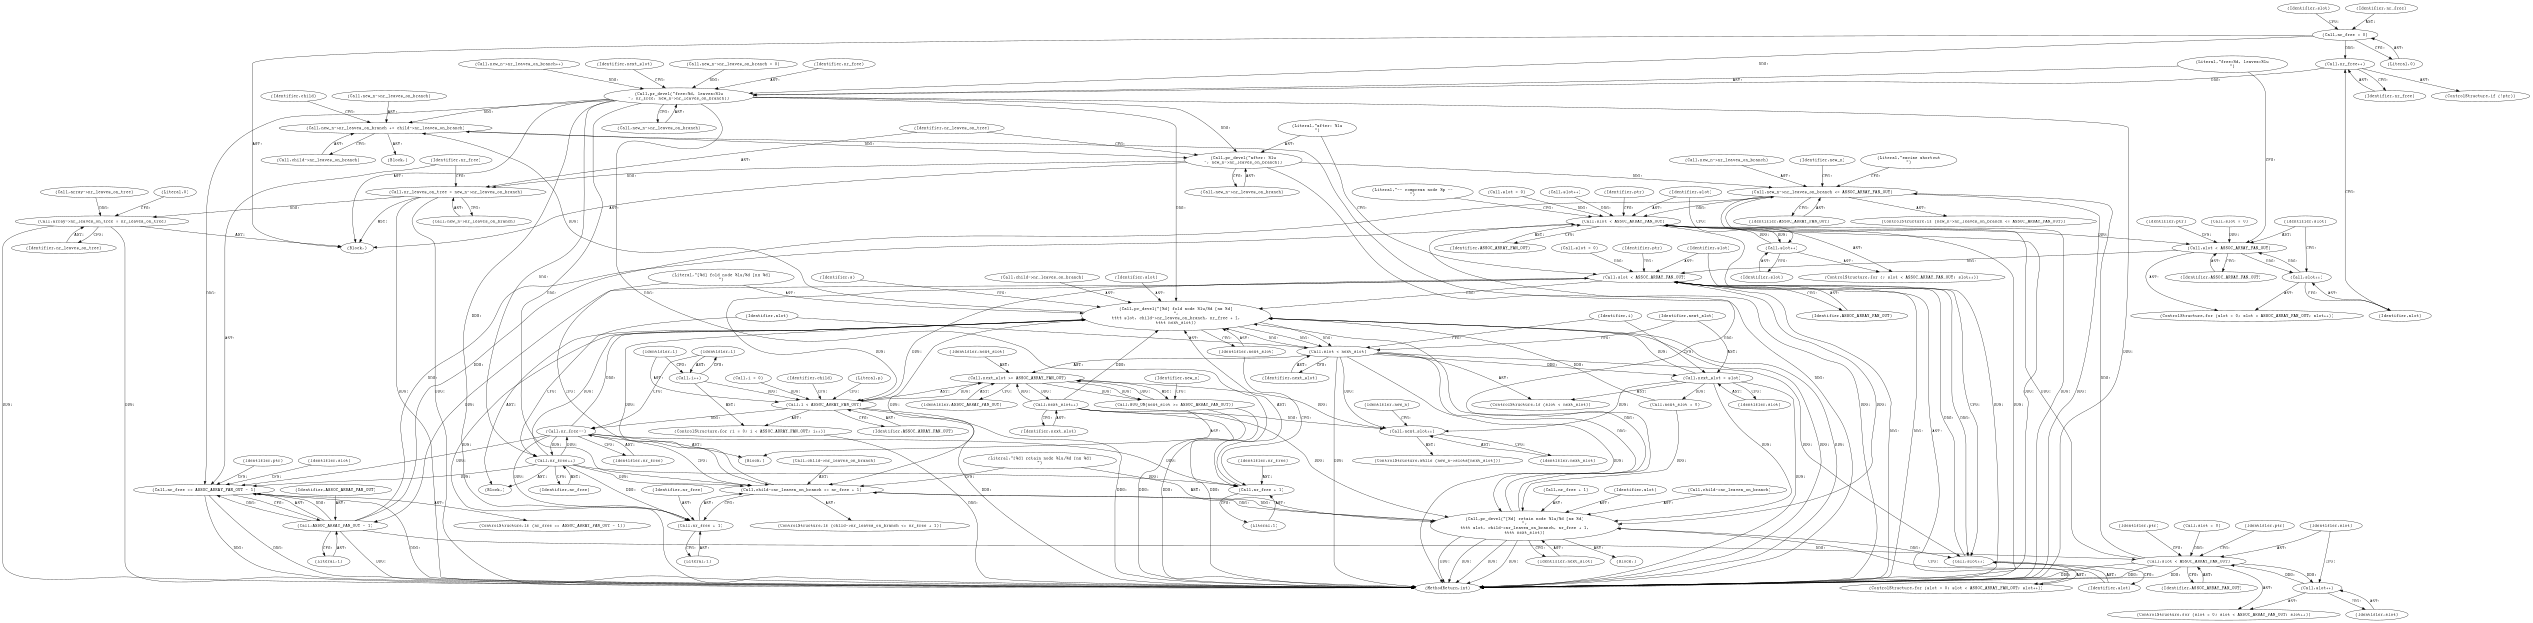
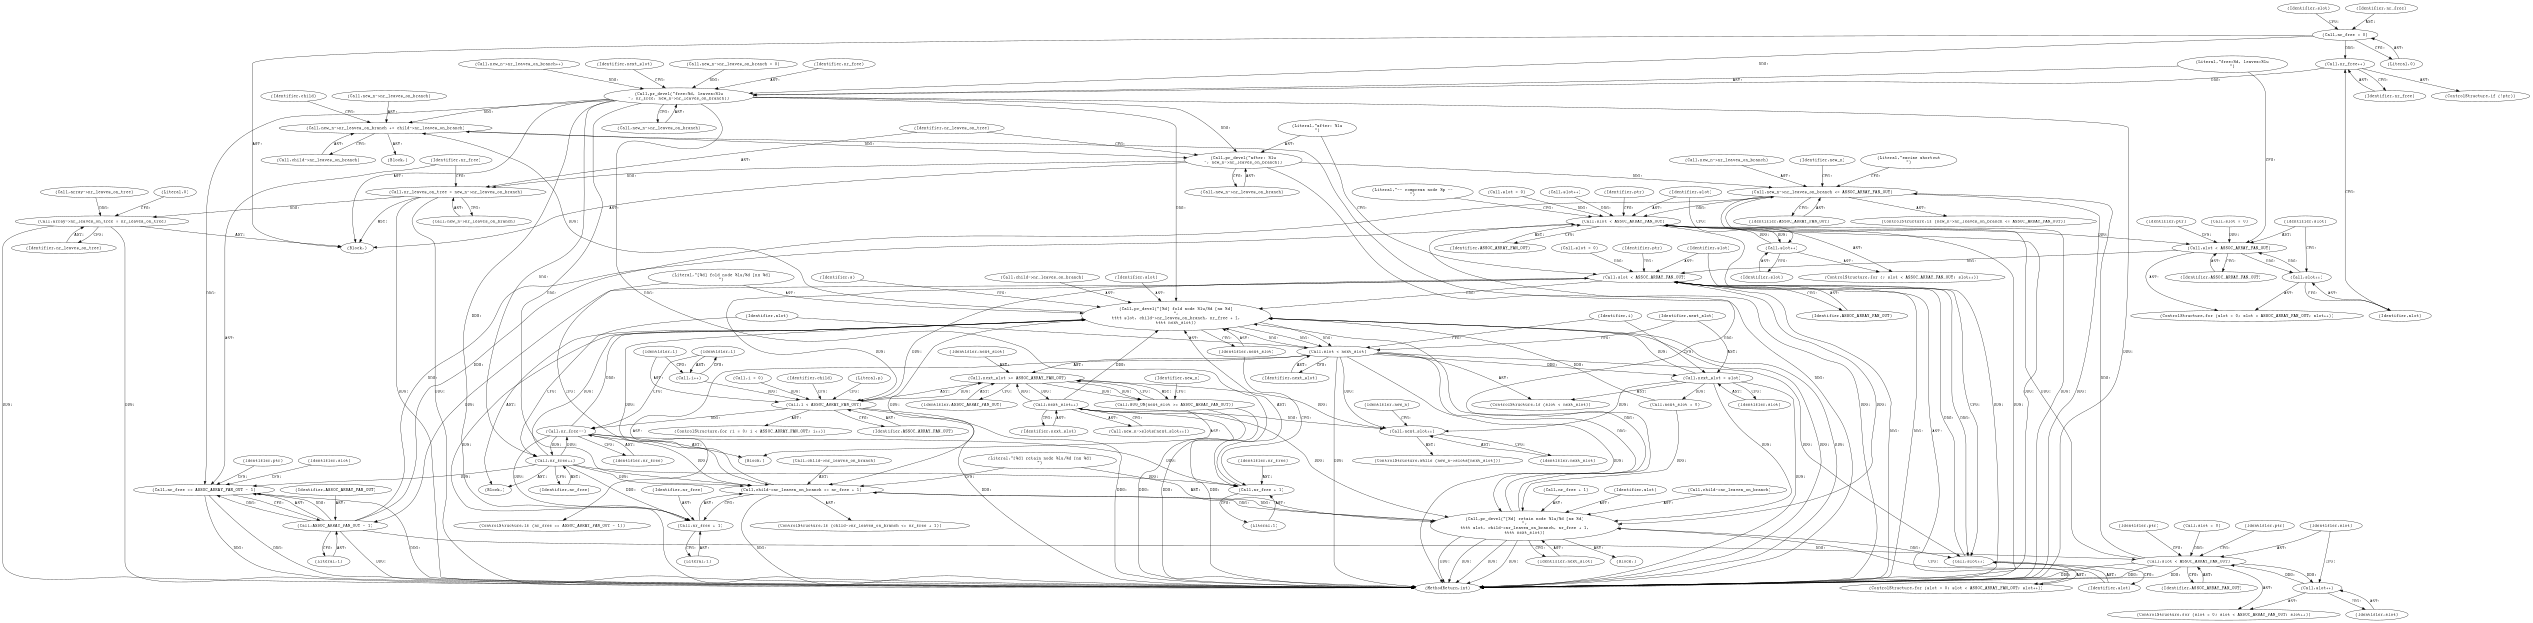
edge "(Call,BUG_ON(next_slot >= ASSOC_ARRAY_FAN_OUT))" -> "(Call,next_slot >= ASSOC_ARRAY_FAN_OUT)": label "DDG: " -> "CFG: "
edge "(Call,i++)" -> "(ControlStructure,for (i = 0; i < ASSOC_ARRAY_FAN_OUT; i++))": removed, label "AST:"
node "(Call,new_n->slots[next_slot++])": added
edge "(Call,nr_free--)" -> "(Call,child->nr_leaves_on_branch <= nr_free + 1)": label "CFG: " -> "DDG: "
edge "(Call,nr_free--)" -> "(Call,nr_free == ASSOC_ARRAY_FAN_OUT - 1)": removed, label "DDG:"
edge "(Call,nr_free == ASSOC_ARRAY_FAN_OUT - 1)" -> "(ControlStructure,if (nr_free == ASSOC_ARRAY_FAN_OUT - 1))": now "(Call,slot < next_slot)" -> "(ControlStructure,if (nr_free == ASSOC_ARRAY_FAN_OUT - 1))"
edge "(ControlStructure,for (i = 0; i < ASSOC_ARRAY_FAN_OUT; i++))" -> "(MethodReturn,int)": now "(Call,child->nr_leaves_on_branch <= nr_free + 1)" -> "(MethodReturn,int)"
